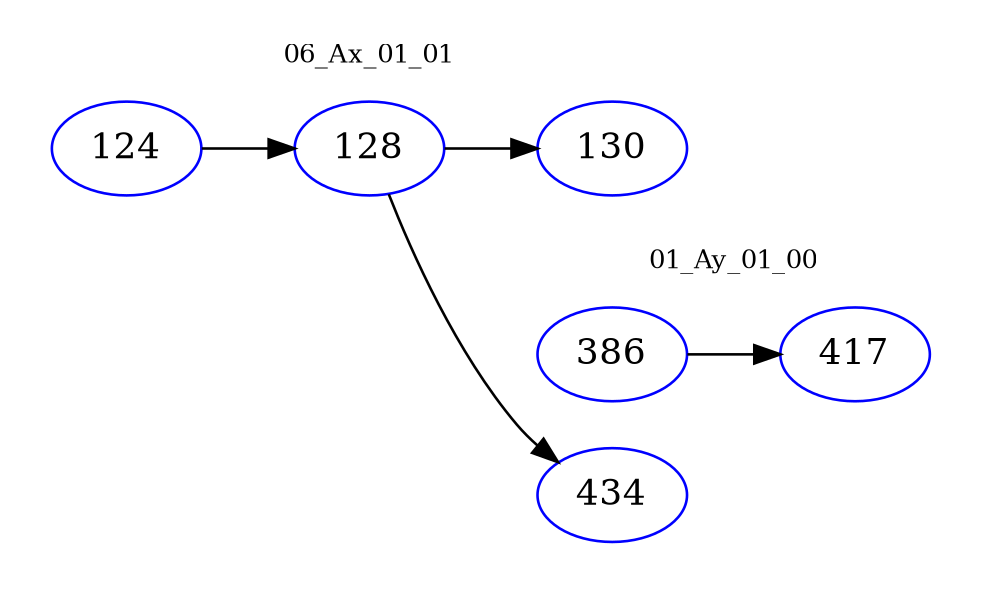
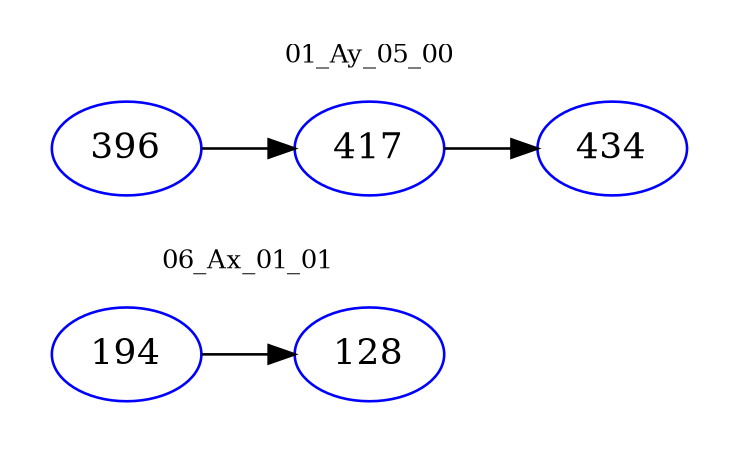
node "124": label "124" -> "194"
node "130": removed
cluster "01_Ay_01_00": label "01_Ay_01_00" -> "01_Ay_05_00"
edge "128" -> "434": now "417" -> "434"
node "386": label "386" -> "396"
